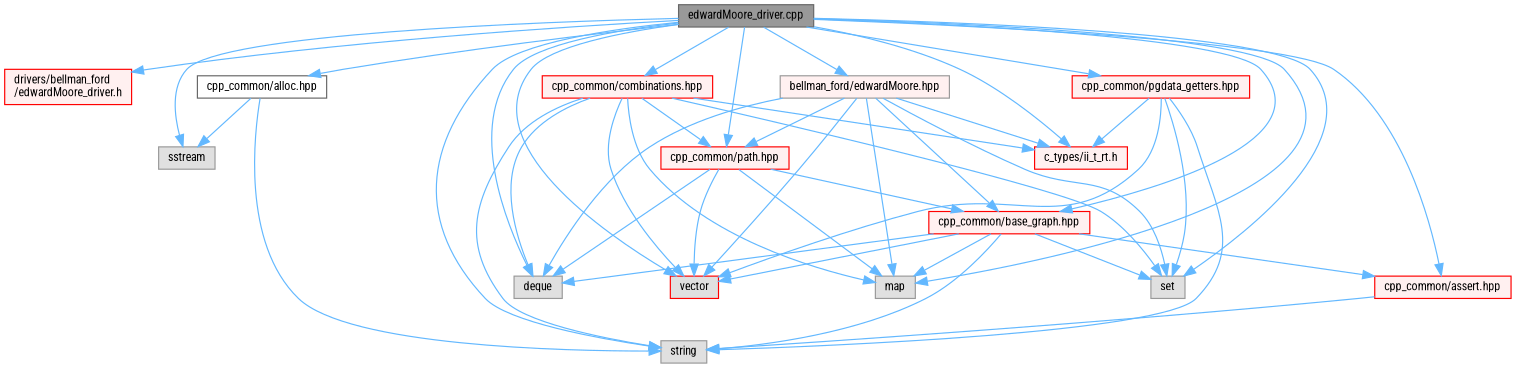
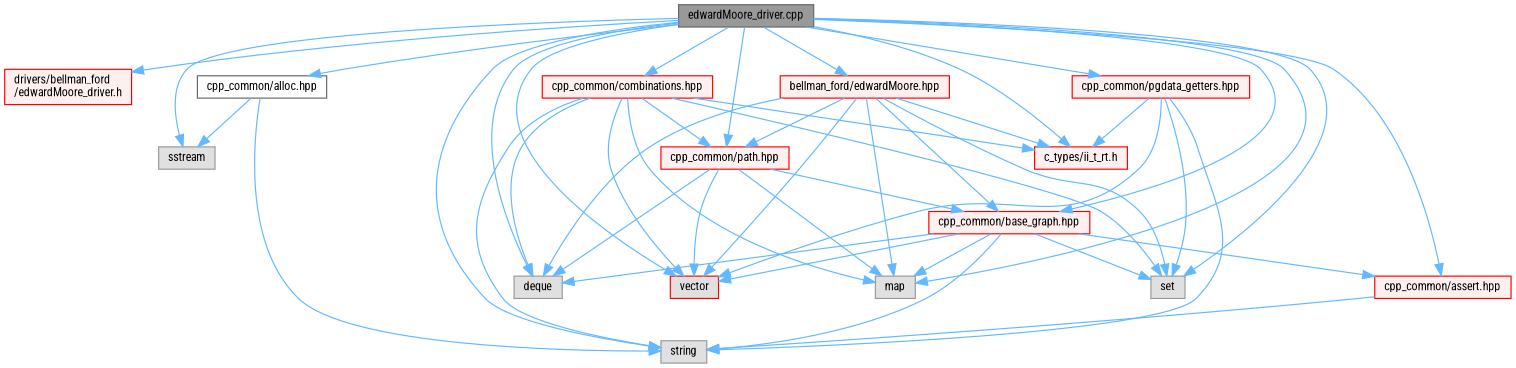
node "bellman_ford/edwardMoore.hpp": color grey60 -> red
